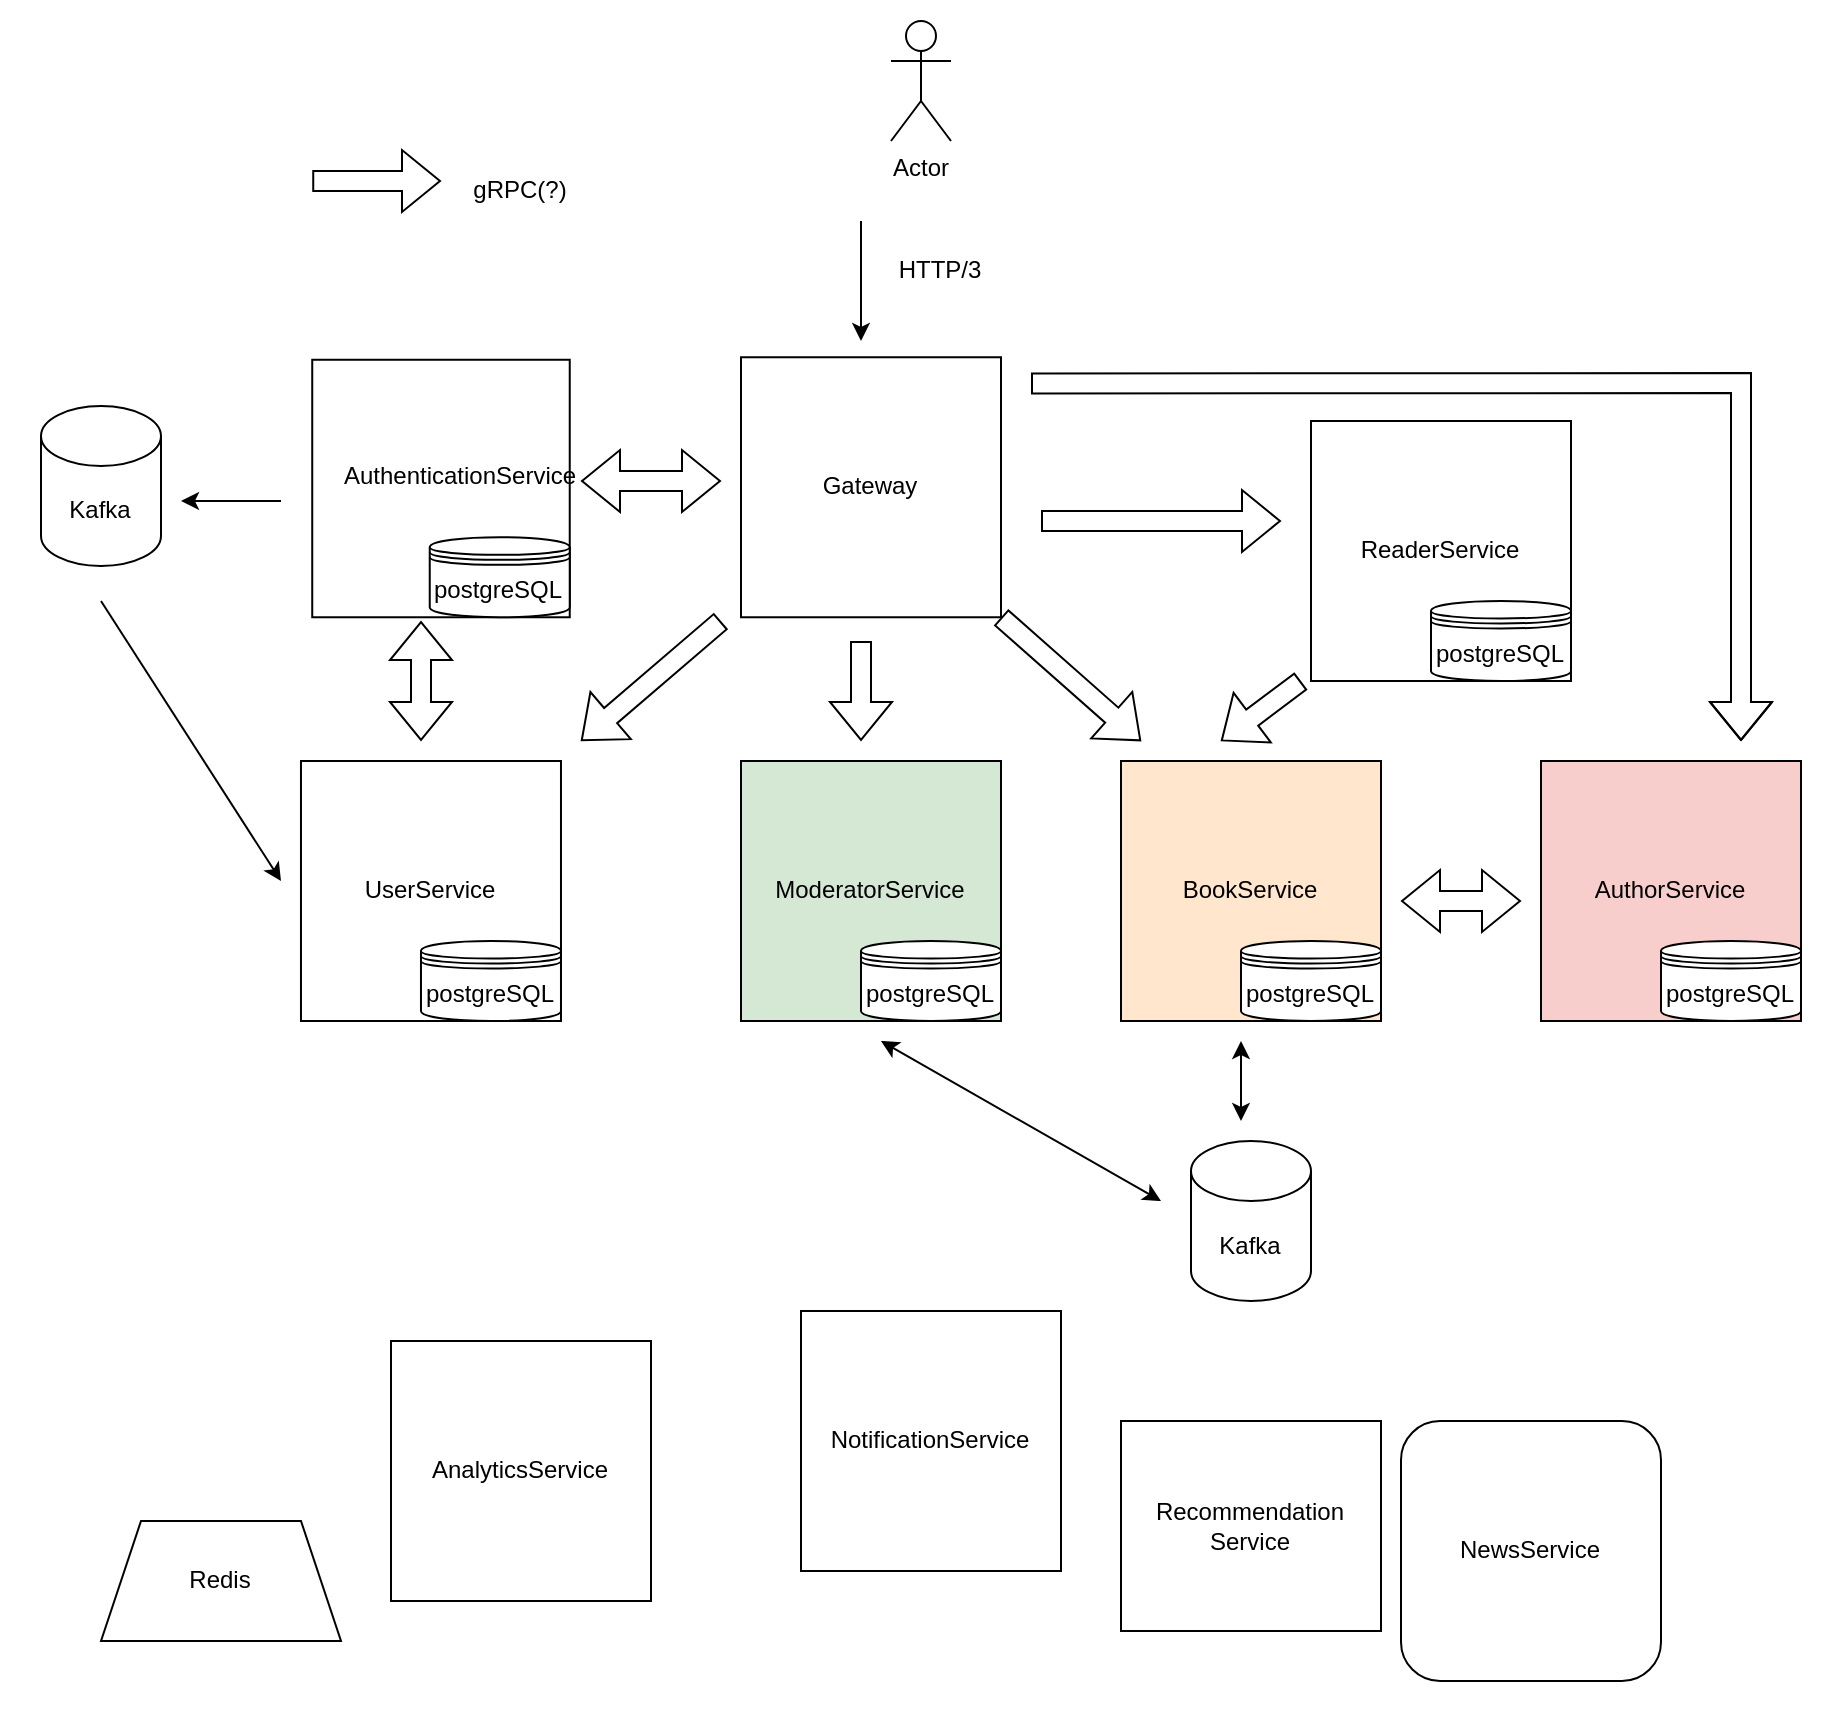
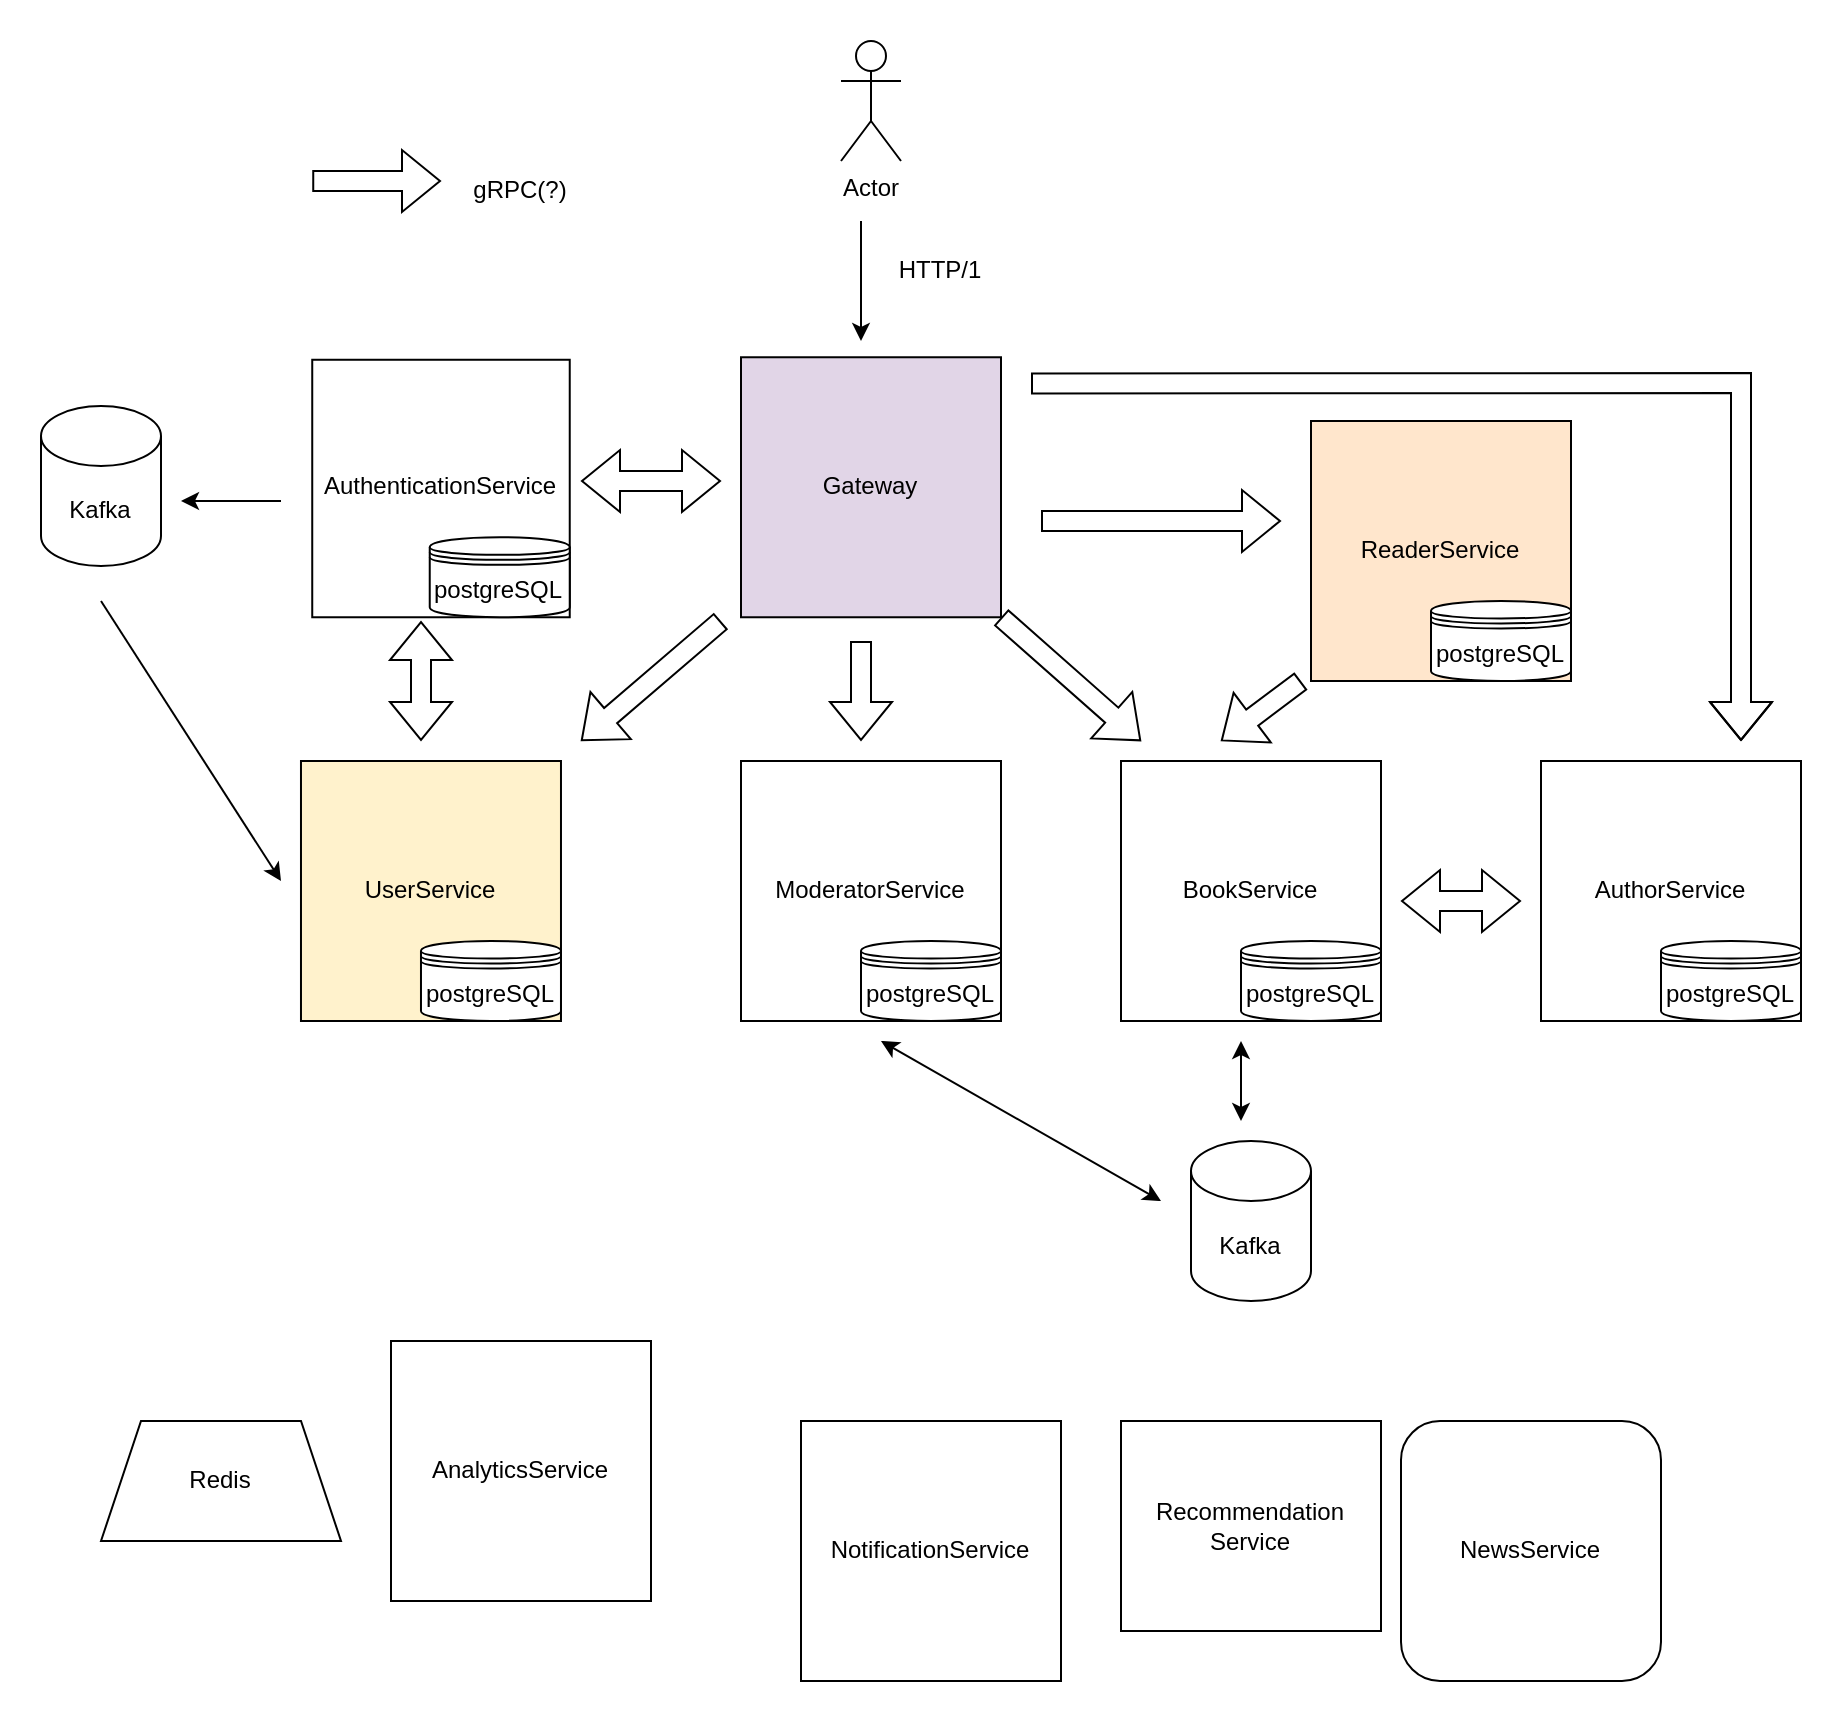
node "Actor": moved (921, 81) -> (871, 101)
node "HTTP/3": label "HTTP/3" -> "HTTP/1"
node "AuthenticationService": moved (461, 476) -> (441, 486)
node "Gateway": fillcolor #ffffff -> #e1d5e7
node "ReaderService": fillcolor #ffffff -> #ffe6cc
node "UserService": fillcolor #ffffff -> #fff2cc
node "ModeratorService": fillcolor #d5e8d4 -> #ffffff
node "BookService": fillcolor #ffe6cc -> #ffffff
node "AuthorService": fillcolor #f8cecc -> #ffffff
node "NotificationService": moved (931, 1441) -> (931, 1551)
node "Redis": moved (221, 1581) -> (221, 1481)
